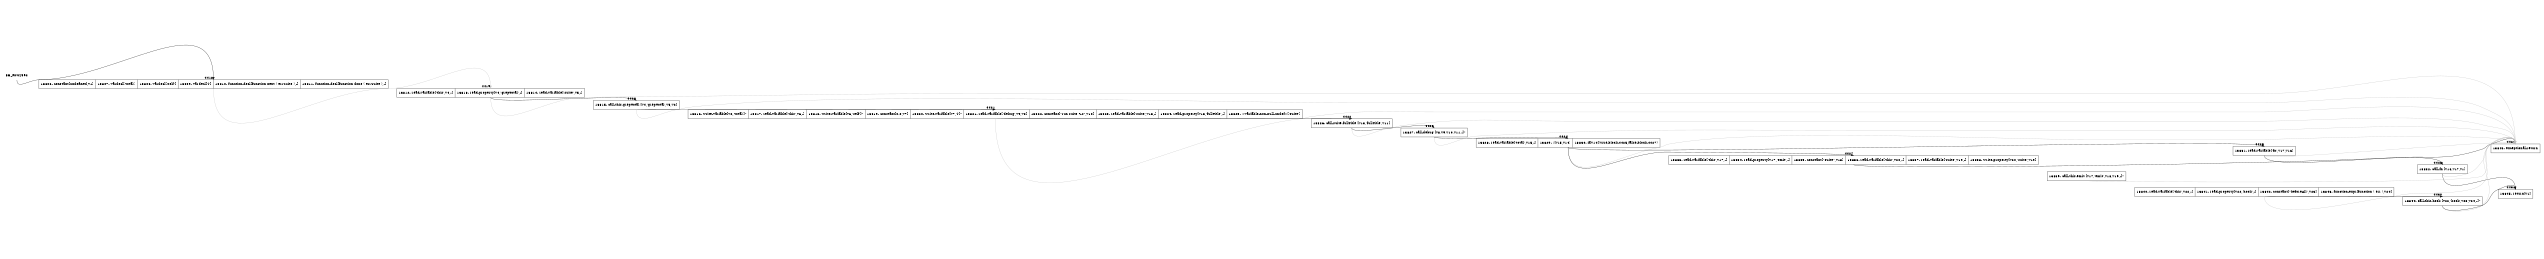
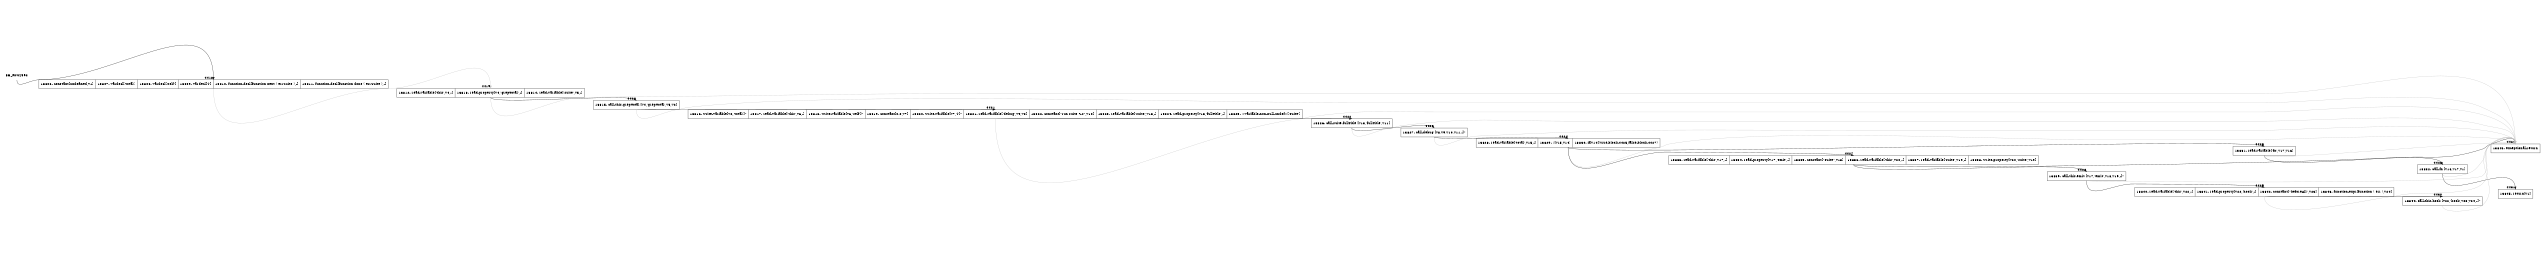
edge "13833: read-variable['this',v17,-]" -> "13839: call-this.emit [v17,'emit',v18,v19,-]*": added
edge "13839: call-this.emit [v17,'emit',v18,v19,-]*" -> "13840: read-variable['this',v22,-]": added
edge "13844: call-this.hook [v22,'hook',v23,v24,-]*" -> "13845: return[v1]": removed
